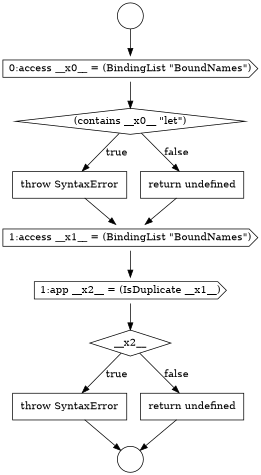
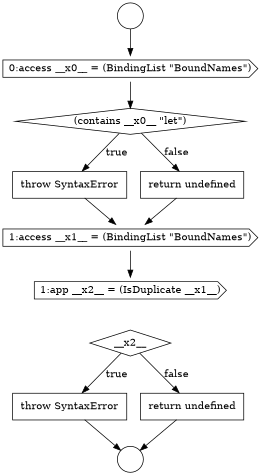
edge "1:app __x2__ = (IsDuplicate __x1__)" -> "__x2__": removed
